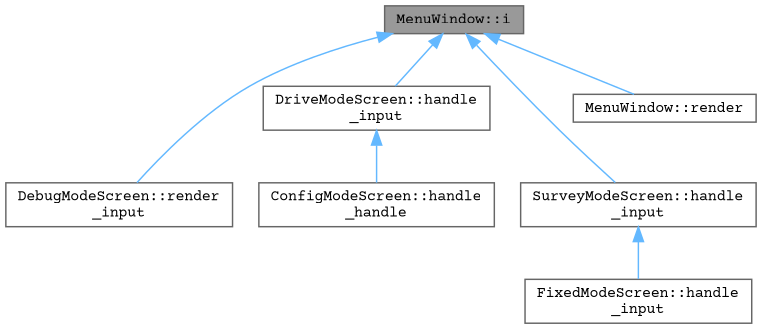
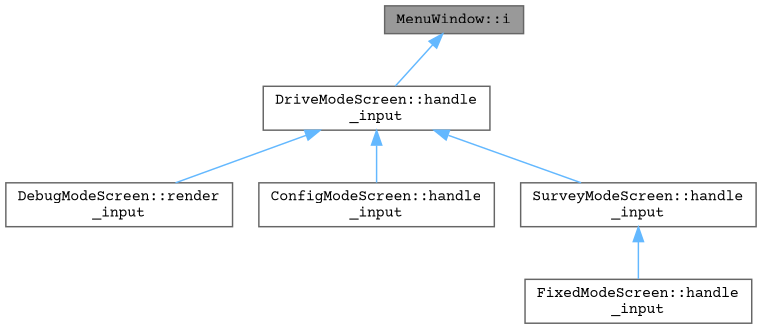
edge "DebugModeScreen::render _input" -> "MenuWindow::i": now "DebugModeScreen::render _input" -> "DriveModeScreen::handle _input"
node "MenuWindow::render": removed
edge "SurveyModeScreen::handle _input" -> "MenuWindow::i": now "SurveyModeScreen::handle _input" -> "DriveModeScreen::handle _input"
node "ConfigModeScreen::handle _handle": label "ConfigModeScreen::handle _handle" -> "ConfigModeScreen::handle _input"
